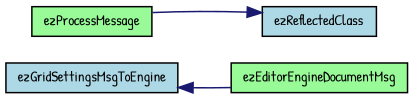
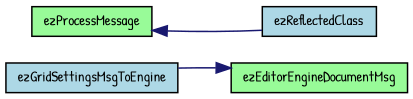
edge "ezProcessMessage" -> "ezReflectedClass": reversed
edge "ezEditorEngineDocumentMsg" -> "ezGridSettingsMsgToEngine": reversed
